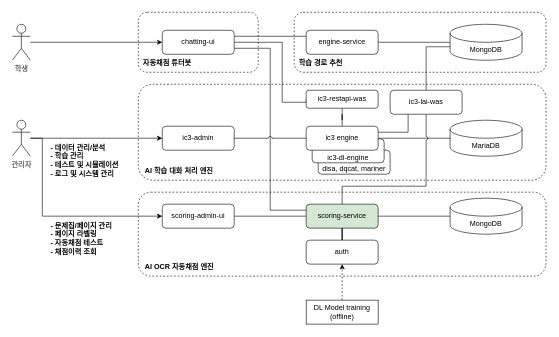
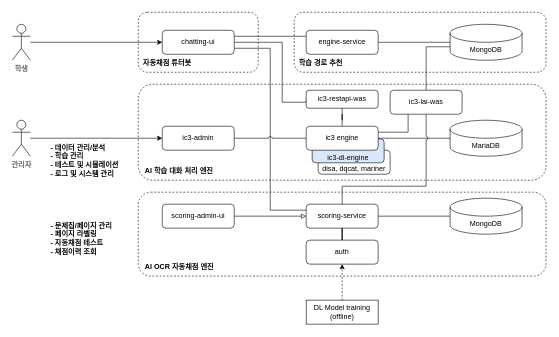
node "ic3-dl-engine": fillcolor #ffffff -> #dae8fc
edge "관리자" -> "scoring-admin-ui": removed
edge "scoring-admin-ui" -- "scoring-service": arrowhead none -> block
node "scoring-service": fillcolor #d5e8d4 -> #ffffff
